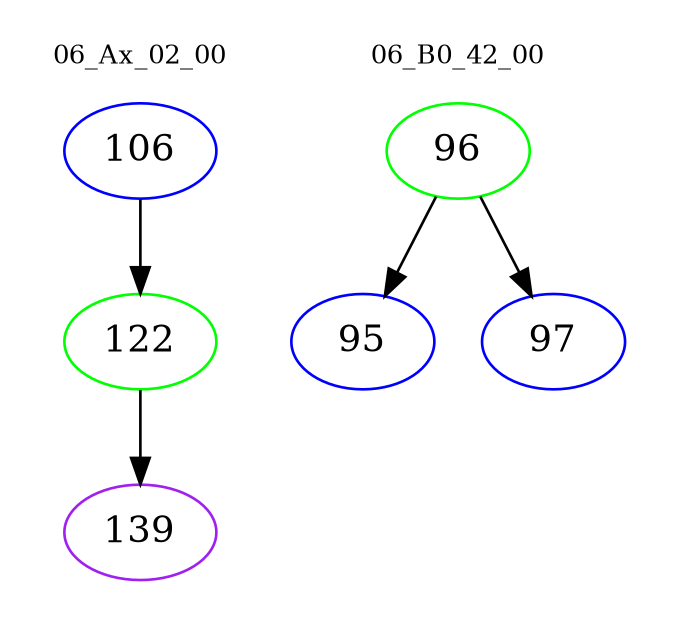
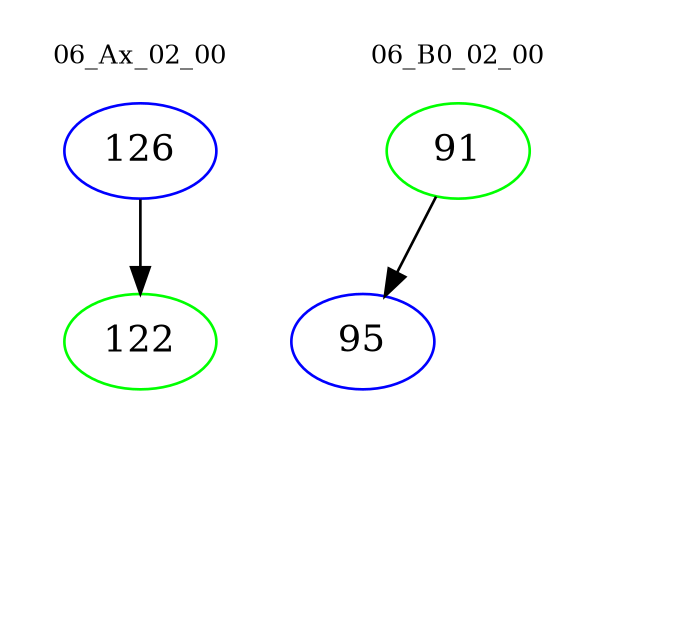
cluster "06_B0_42_00": label "06_B0_42_00" -> "06_B0_02_00"
node "106": label "106" -> "126"
node "96": label "96" -> "91"
node "97": removed
node "139": removed
